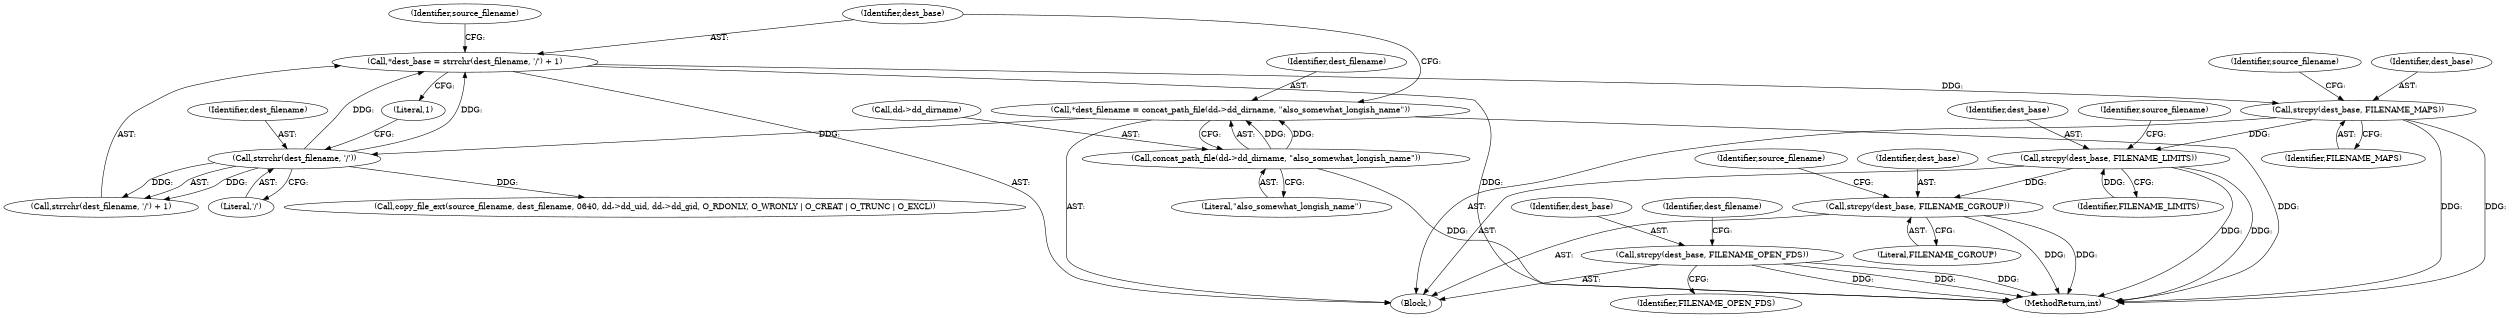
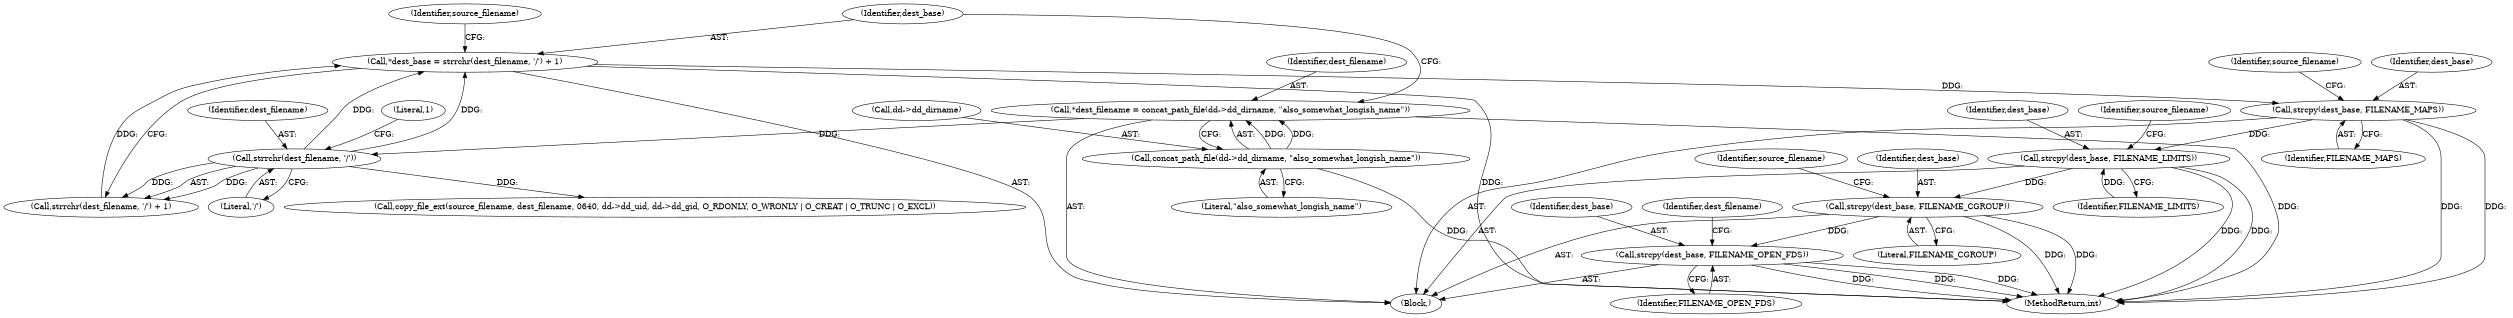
edge "(Call,*dest_base = strrchr(dest_filename, '/') + 1)" -> "(Literal,1)": now "(Call,*dest_base = strrchr(dest_filename, '/') + 1)" -> "(Call,strrchr(dest_filename, '/') + 1)"
edge "(Call,strrchr(dest_filename, '/') + 1)" -> "(Call,*dest_base = strrchr(dest_filename, '/') + 1)": label "AST: " -> "DDG: "
edge "(Call,strcpy(dest_base, FILENAME_CGROUP))" -> "(Call,strcpy(dest_base, FILENAME_OPEN_FDS))": added, label "DDG:"
edge "(Identifier,FILENAME_OPEN_FDS)" -> "(Call,strcpy(dest_base, FILENAME_OPEN_FDS))": added, label "AST:"
